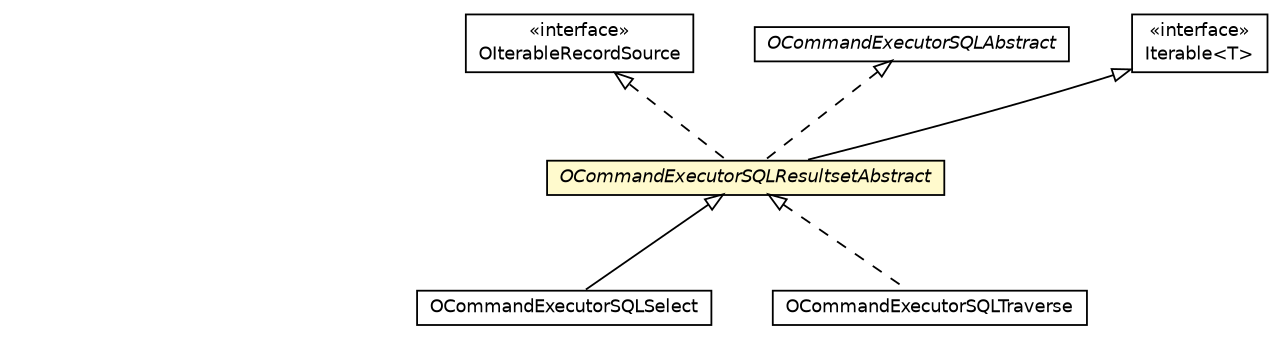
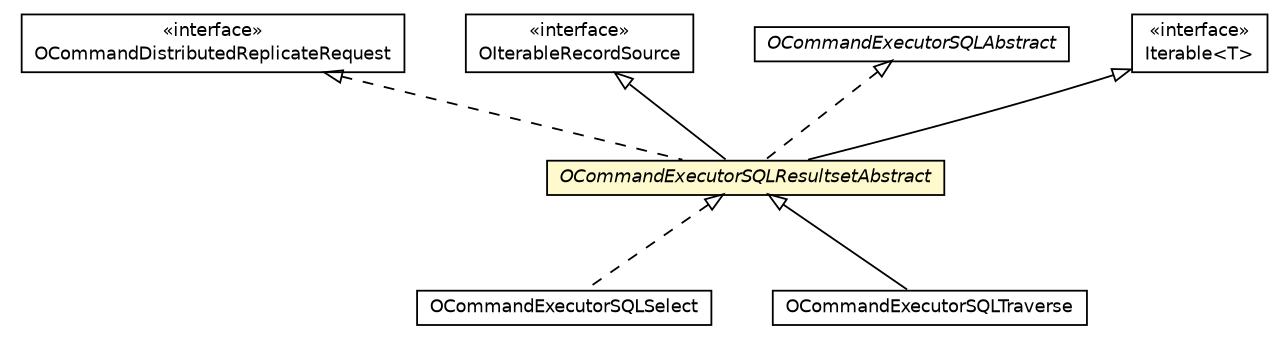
node "OCommandDistributedReplicateRequest": added
edge "OCommandExecutorSQLResultsetAbstract" -> "OIterableRecordSource": style dashed -> solid
edge "OCommandExecutorSQLSelect" -> "OCommandExecutorSQLResultsetAbstract": style solid -> dashed
edge "OCommandExecutorSQLTraverse" -> "OCommandExecutorSQLResultsetAbstract": style dashed -> solid
